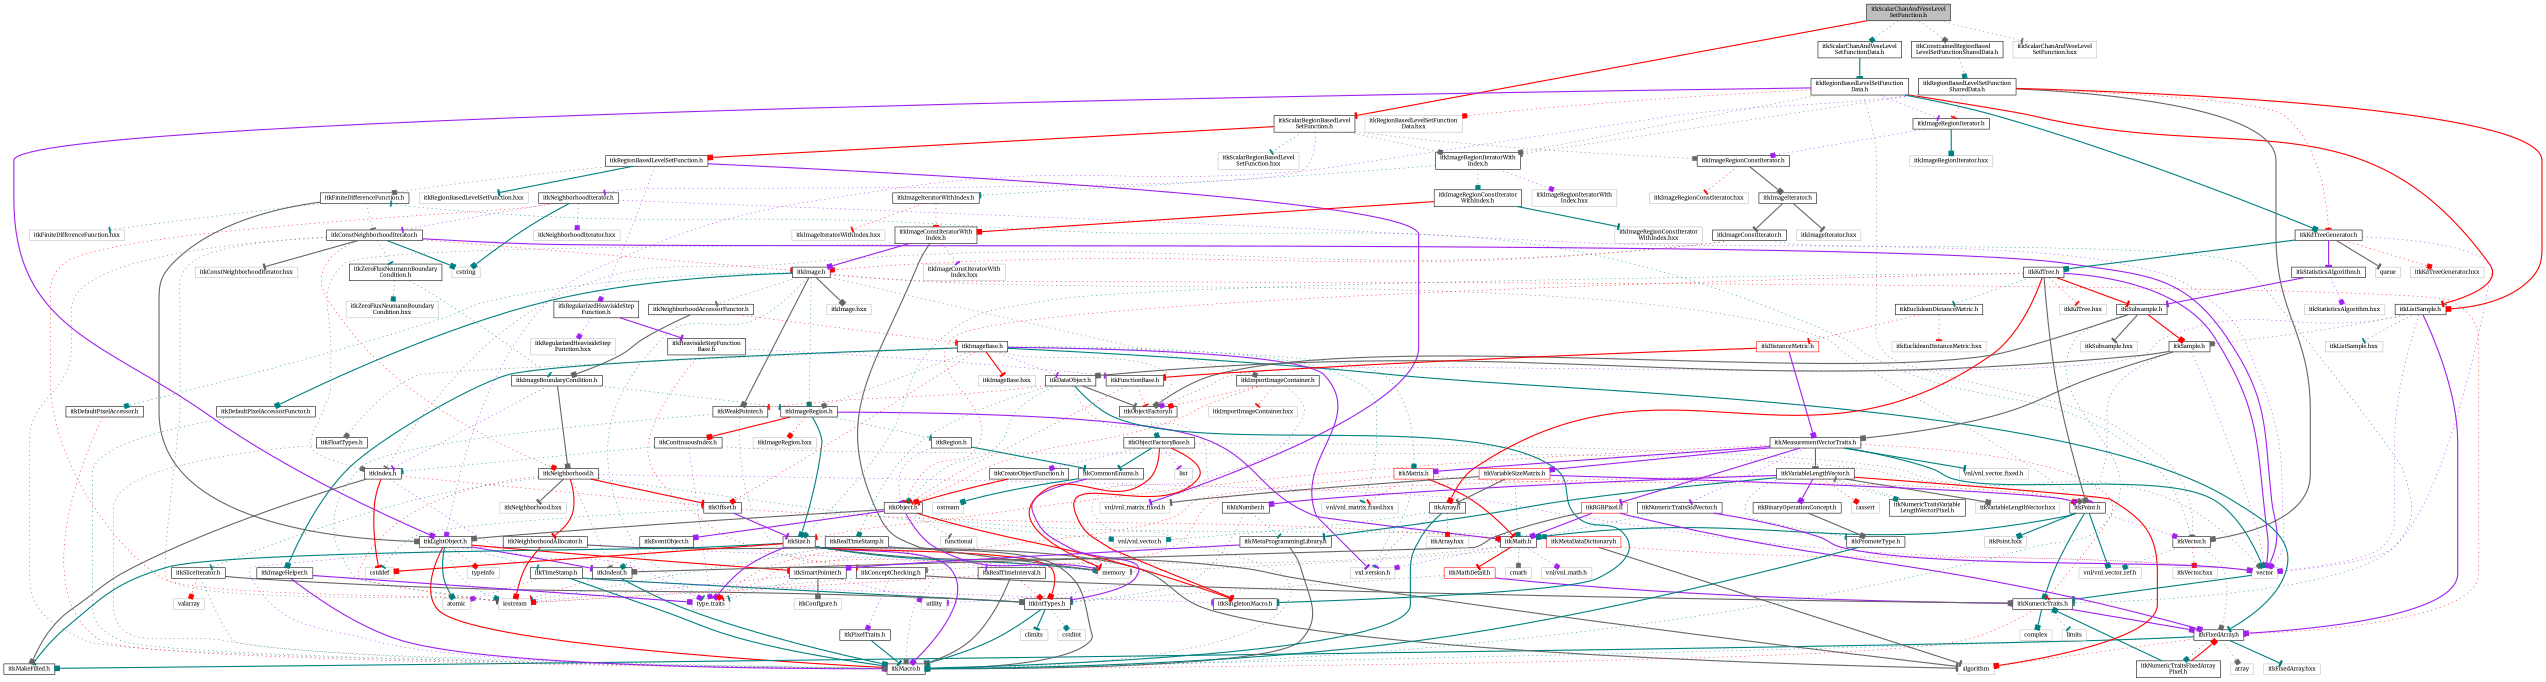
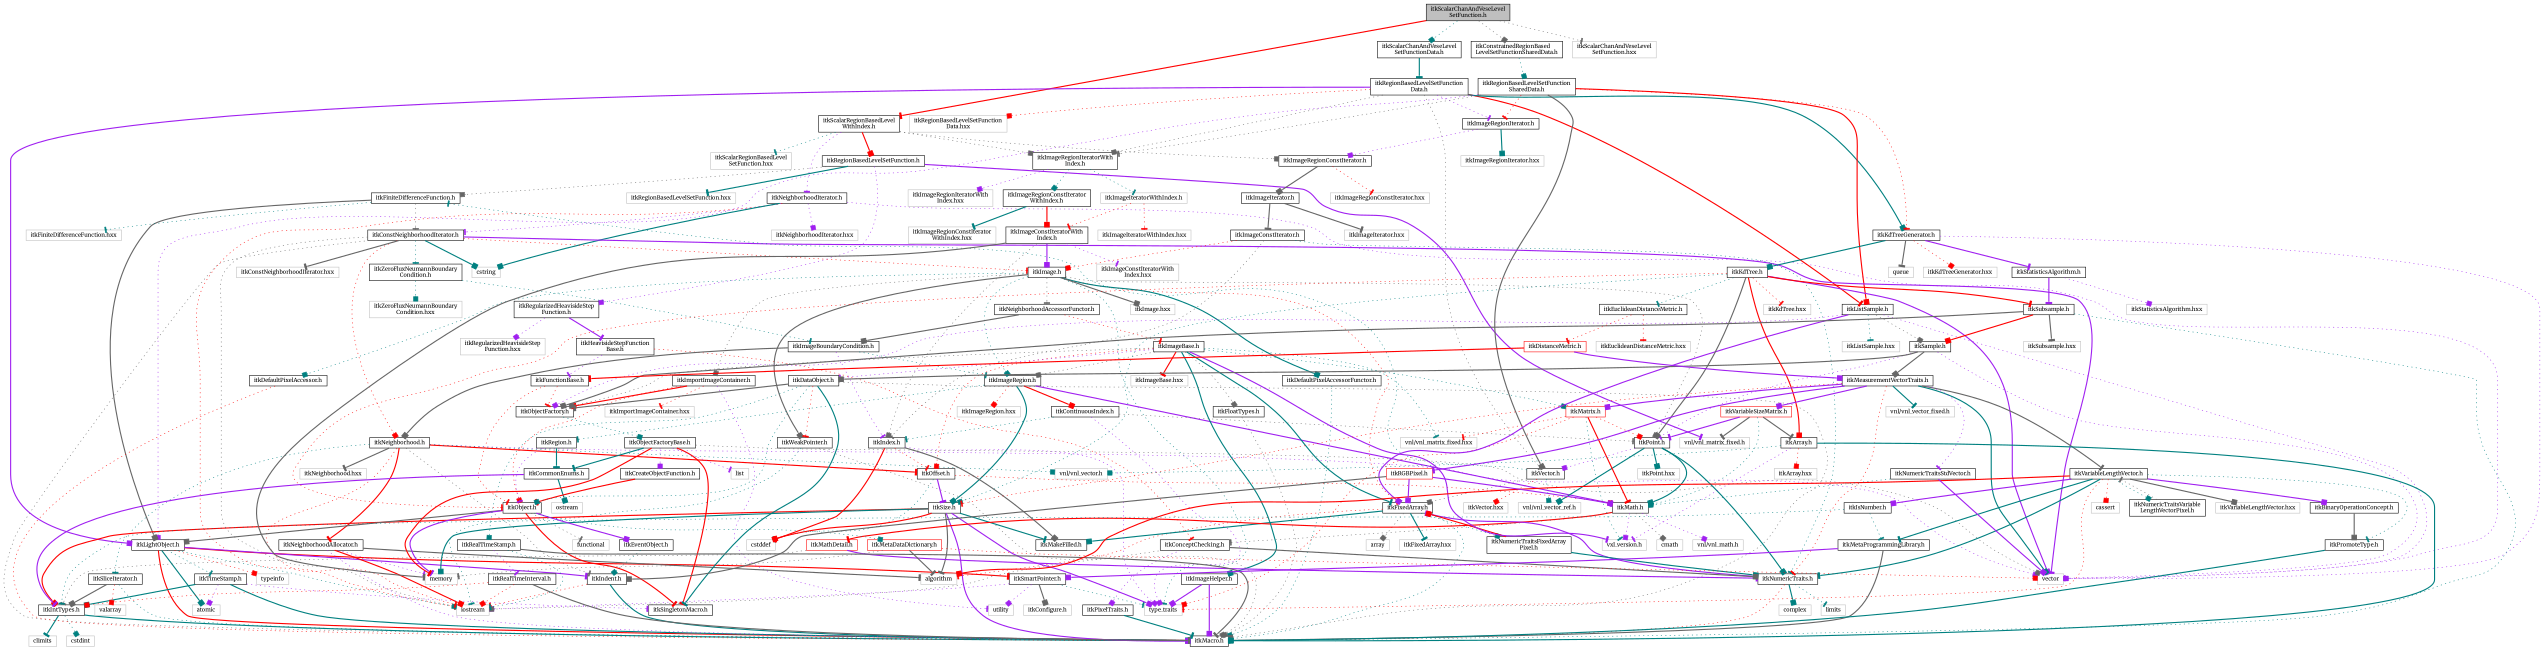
node "itkScalarRegionBasedLevel SetFunction.h": label "itkScalarRegionBasedLevel SetFunction.h" -> "itkScalarRegionBasedLevel WithIndex.h"
node "itkImageIteratorWithIndex.h": color black -> grey75
edge "itkImportImageContainer.h" -> "itkObjectFactory.h": style dotted -> bold
edge "vector" -> "itkNumericTraits.h": now "itkVariableLengthVector.h" -> "itkNumericTraits.h"
